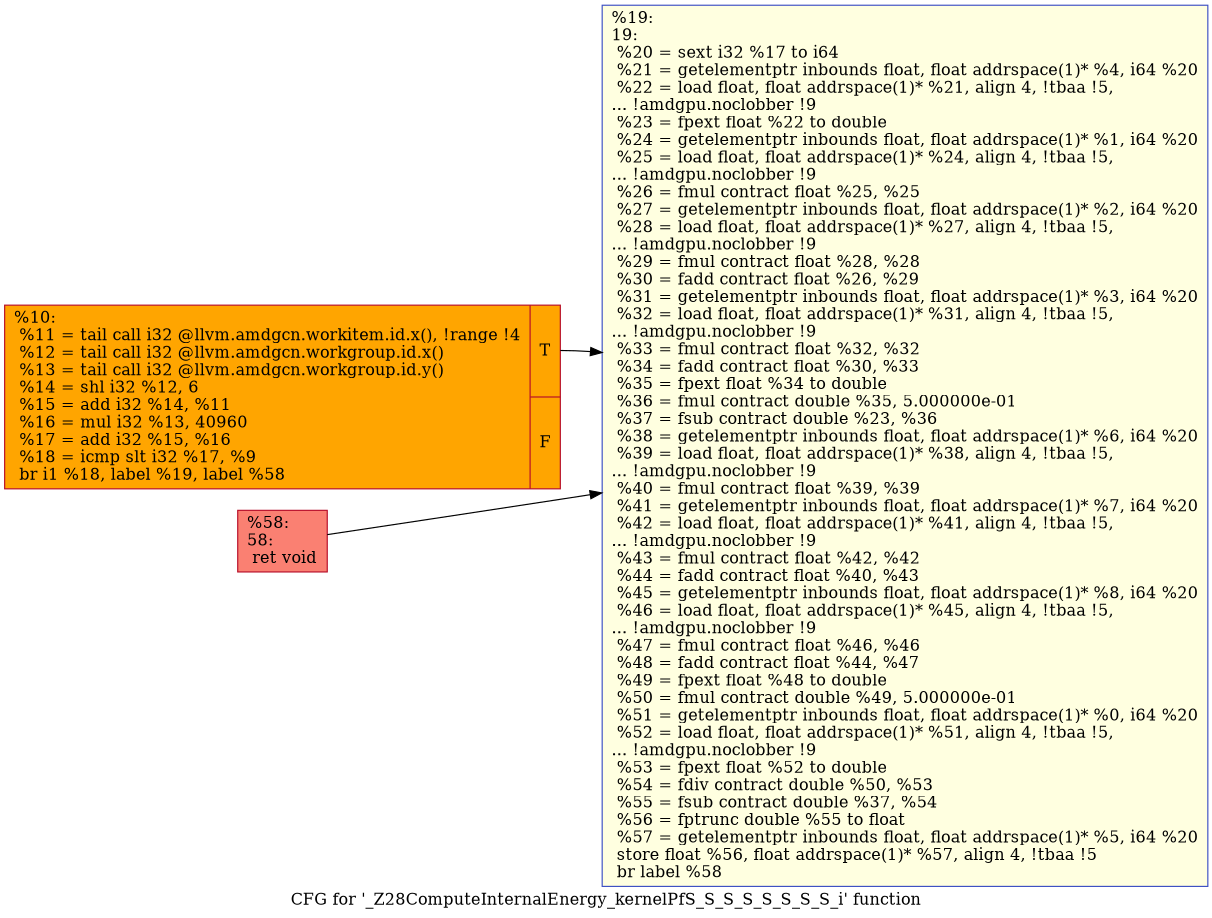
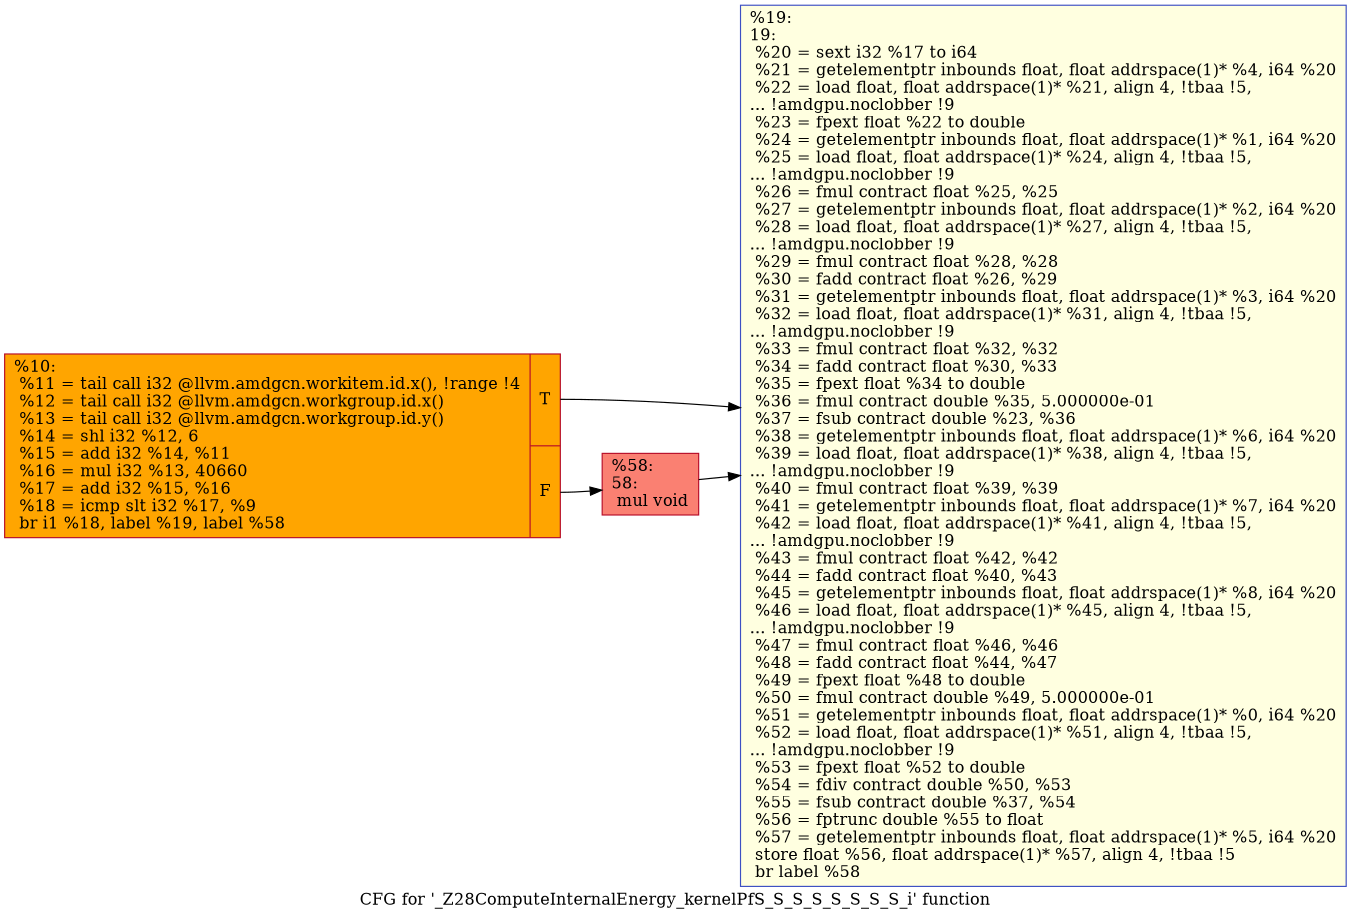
node "%10:": text "%16 = mul i32 %13, 40960" -> "%16 = mul i32 %13, 40660"
edge "%10:" -> "%58:": added
node "%58:": text "ret void" -> "mul void"
